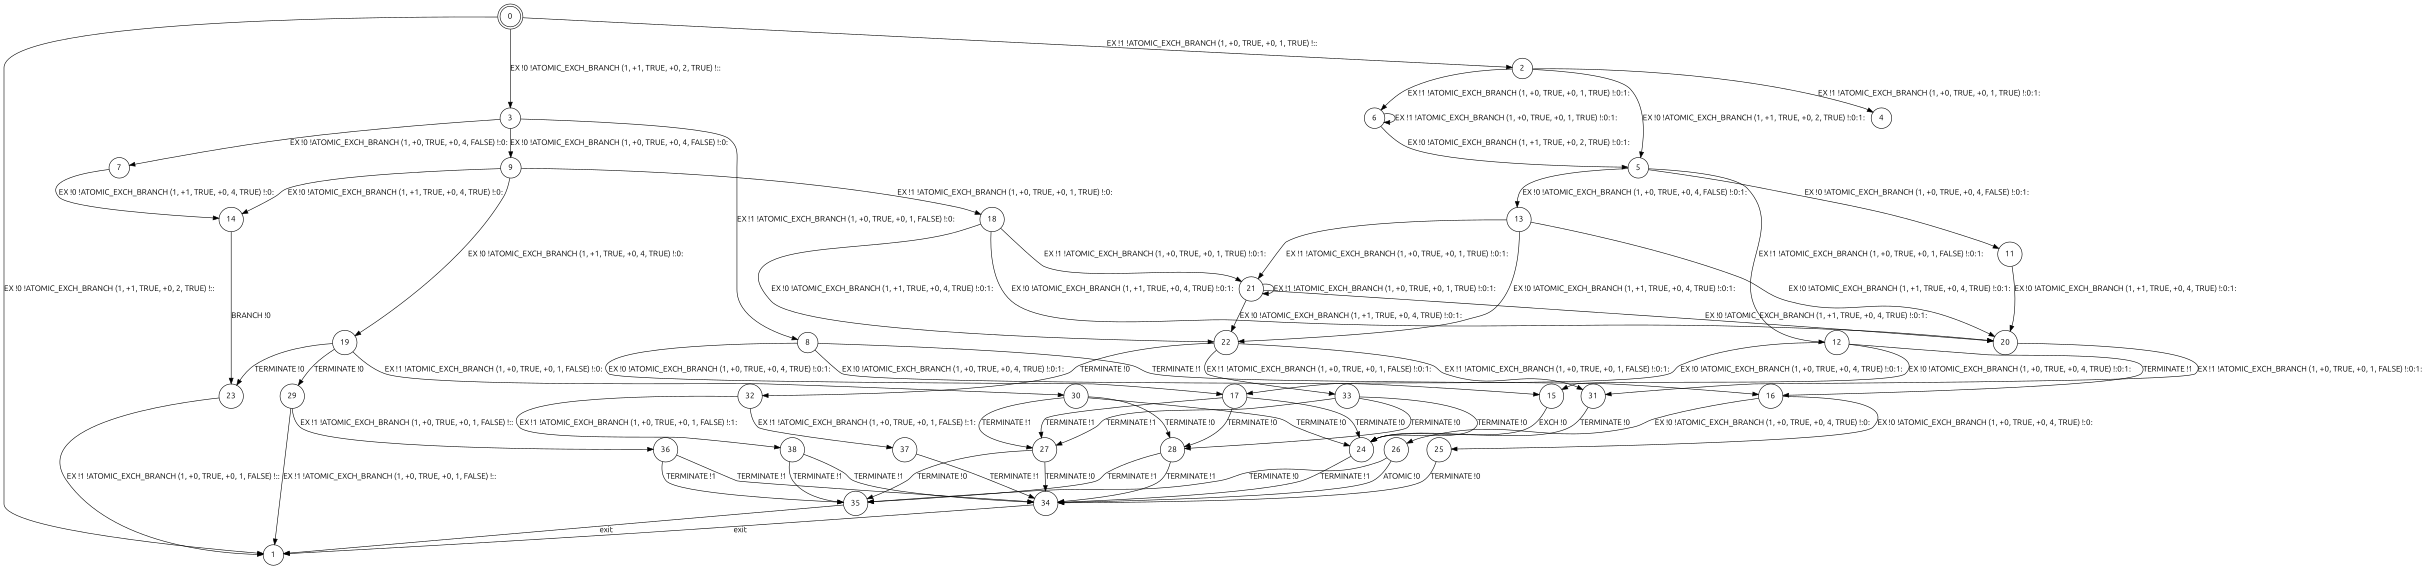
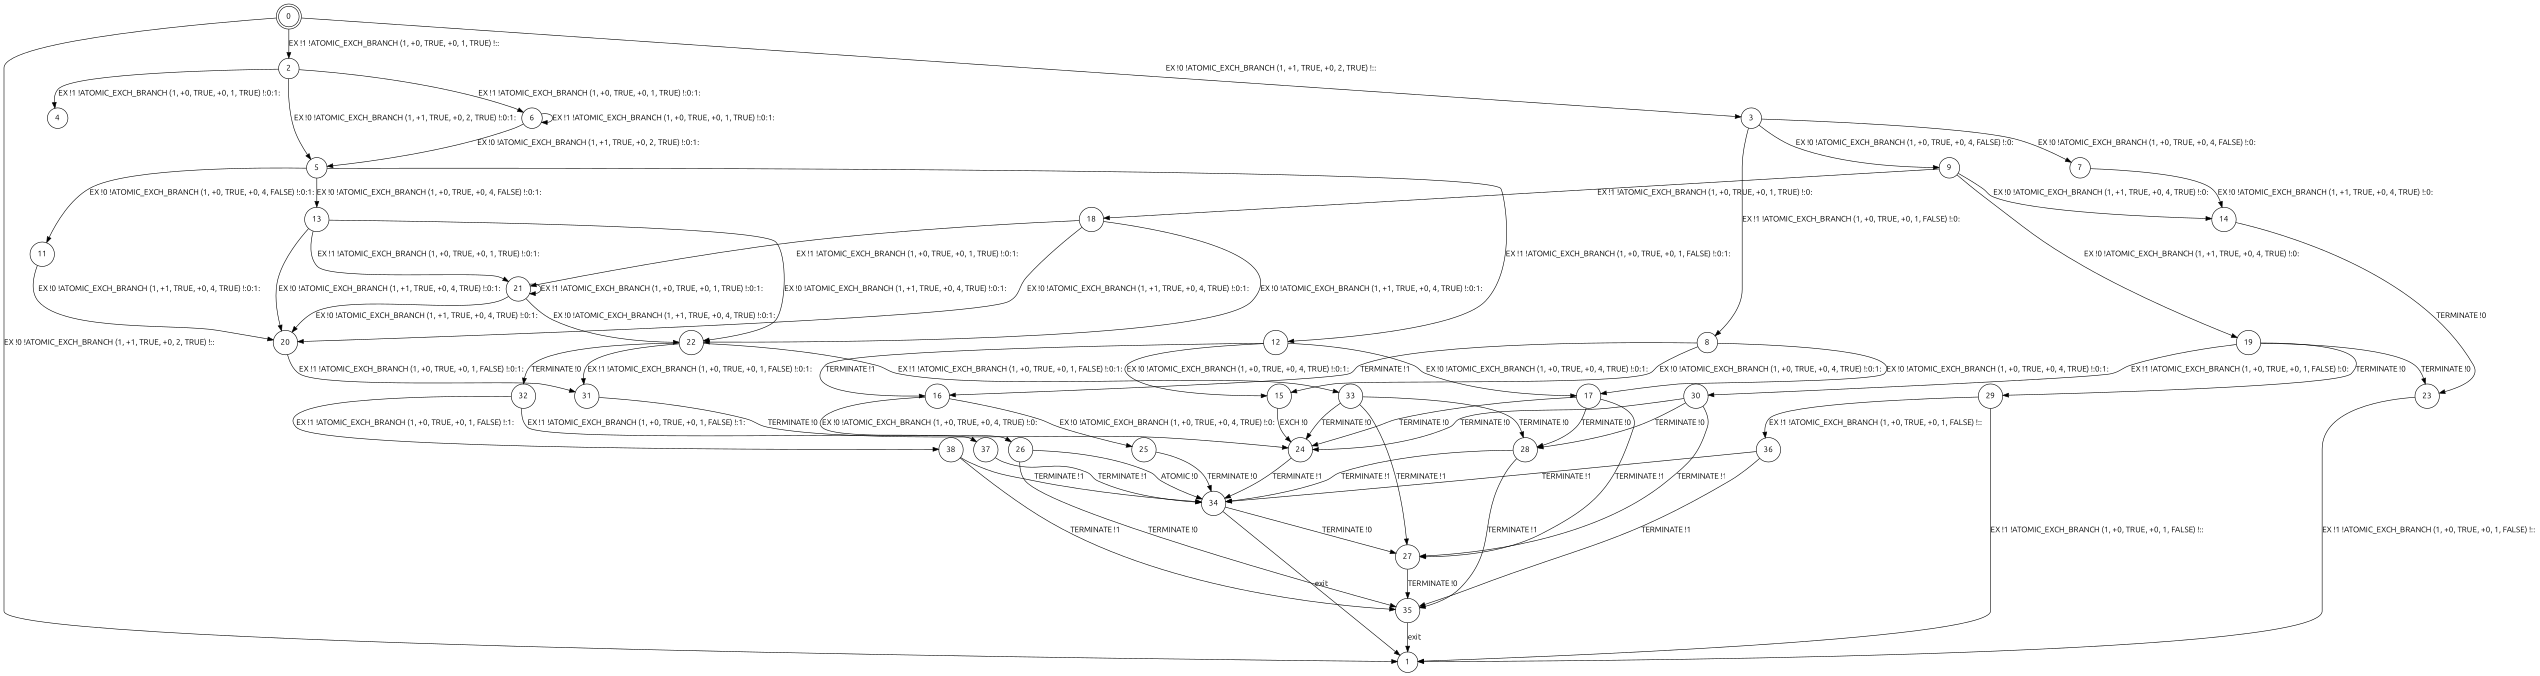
edge "14" -> "23": label "BRANCH !0" -> "TERMINATE !0"
edge "27" -> "34": reversed
